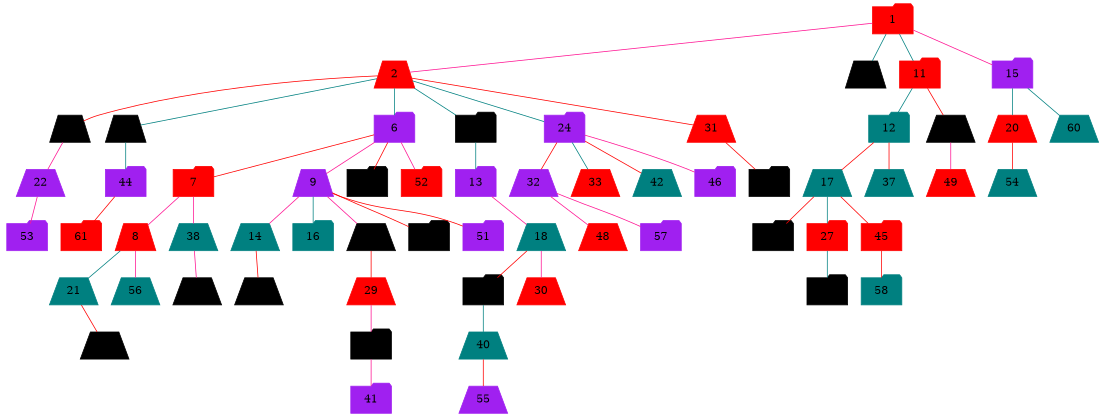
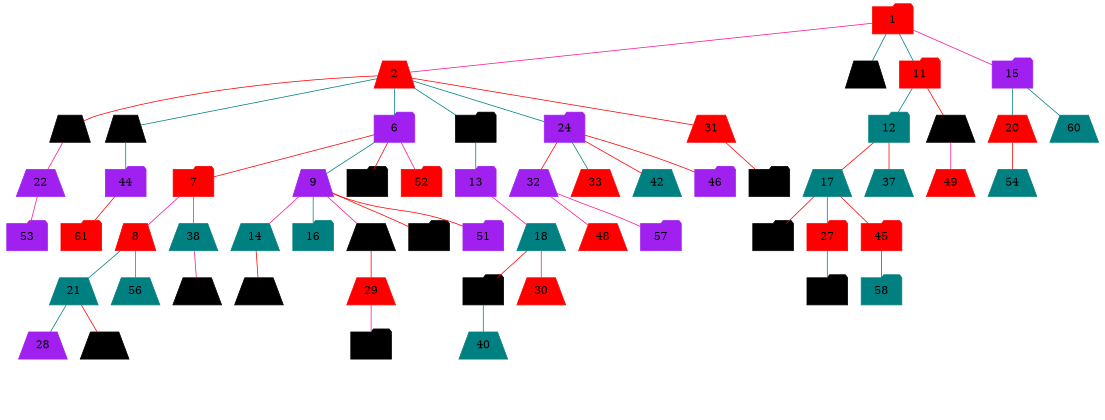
edge "24" -- "46": color deeppink -> red
edge "6" -- "9": color deeppink -> teal
node "28": added
node "41": removed
node "55": removed
